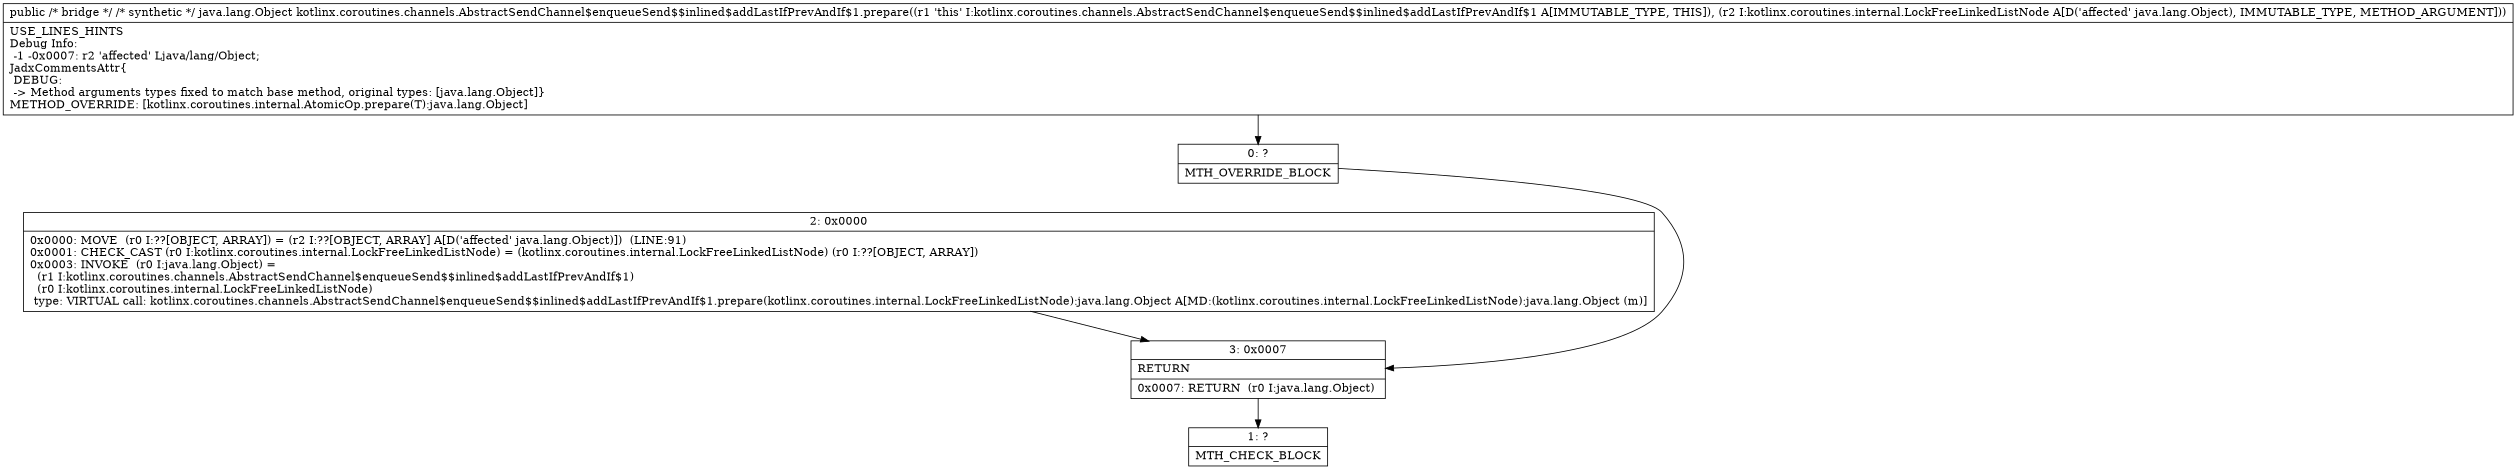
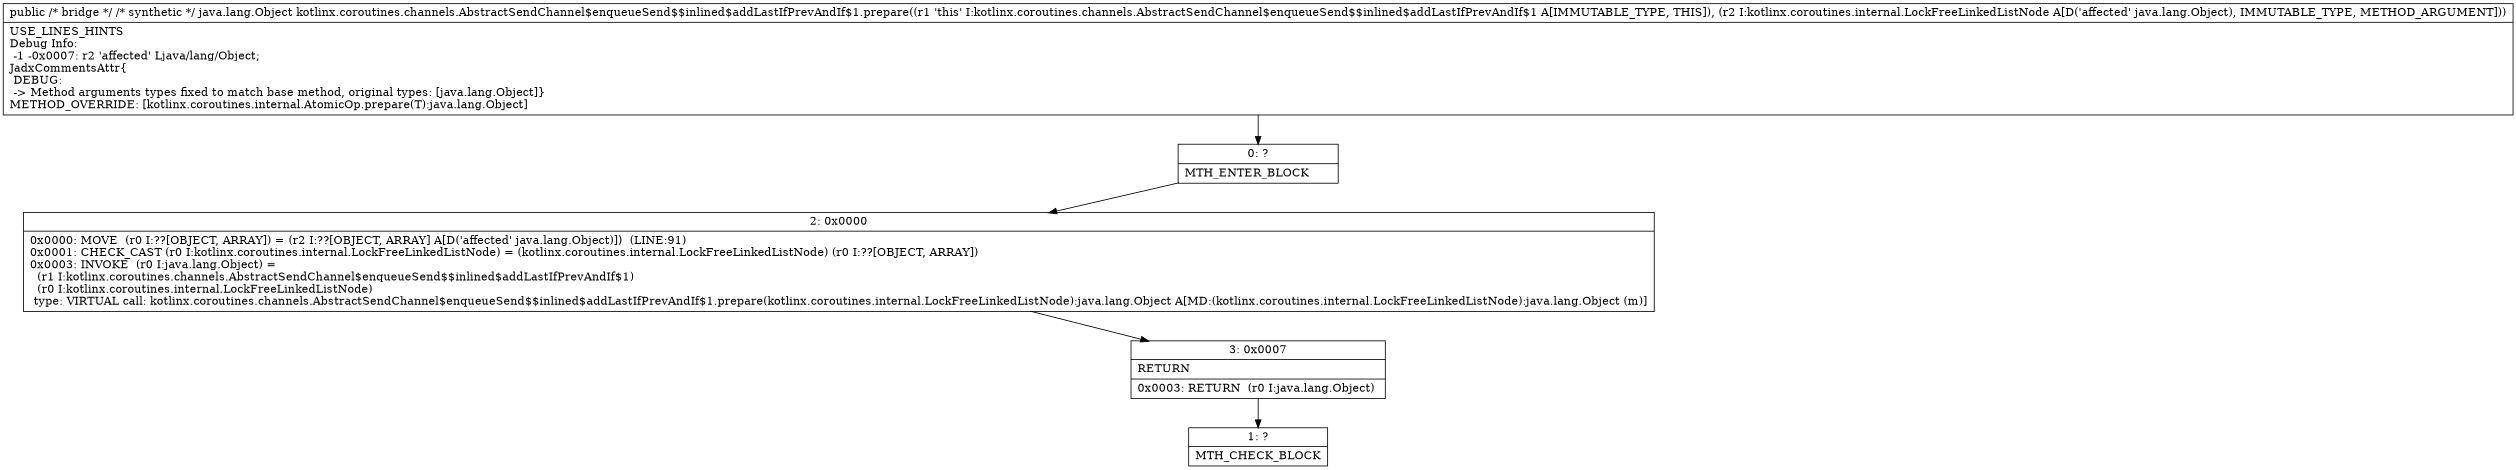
node "0: ?": text "MTH_OVERRIDE_BLOCK" -> "MTH_ENTER_BLOCK"
edge "0: ?" -> "3: 0x0007": now "0: ?" -> "2: 0x0000"
node "3: 0x0007": text "0x0007: RETURN  (r0 I:java.lang.Object)" -> "0x0003: RETURN  (r0 I:java.lang.Object)"
